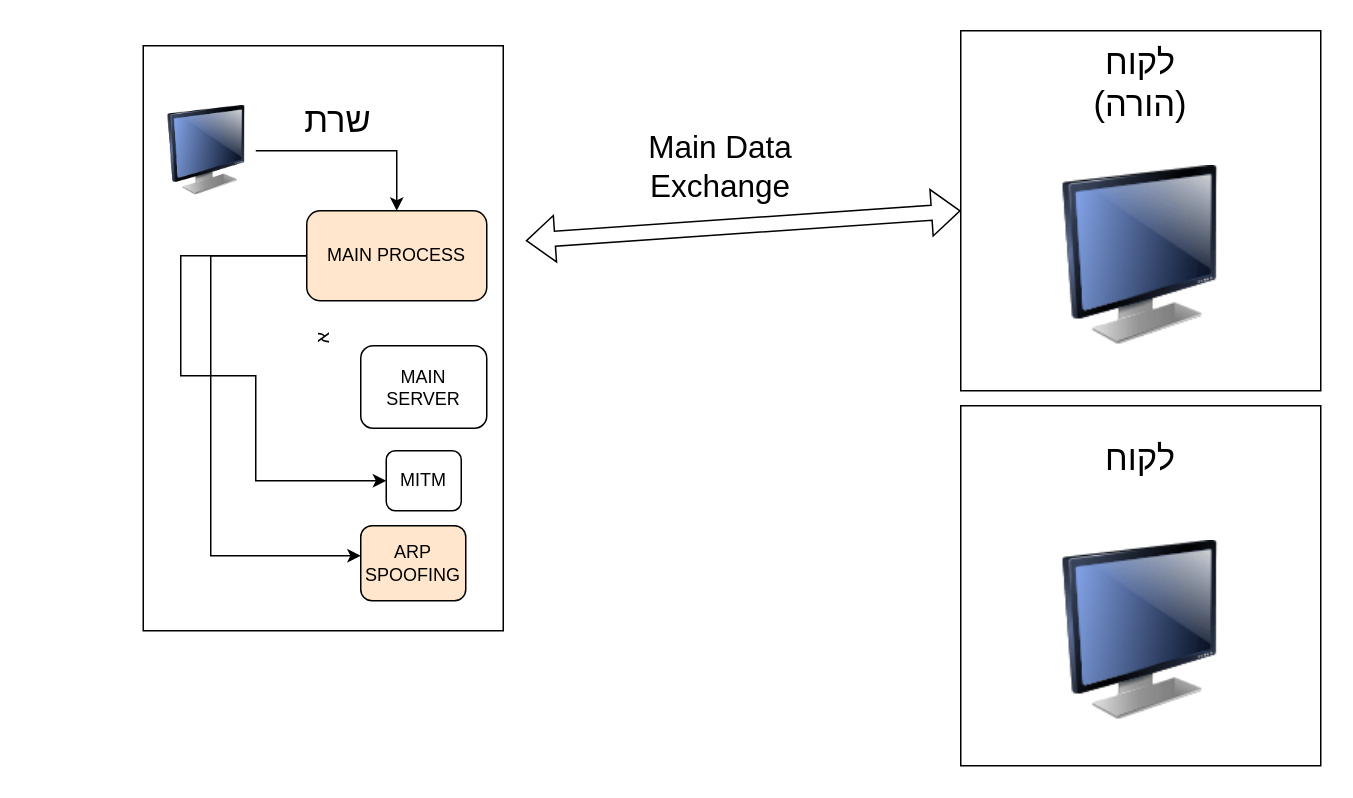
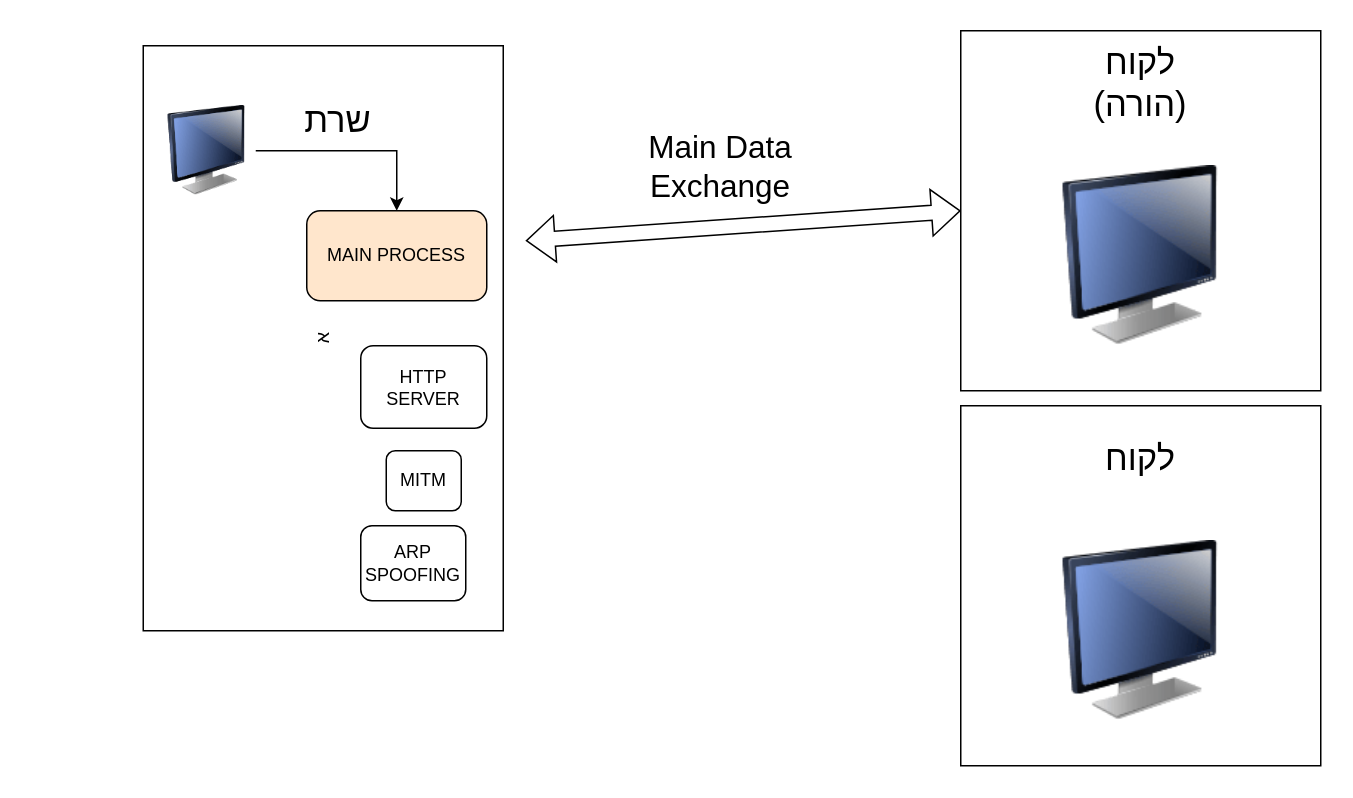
edge "MAIN PROCESS" -> "MITM": removed
node "MAIN SERVER": label "MAIN SERVER" -> "HTTP SERVER"
edge "MAIN PROCESS" -> "ARP SPOOFING": removed
node "ARP SPOOFING": fillcolor #ffe6cc -> #ffffff
